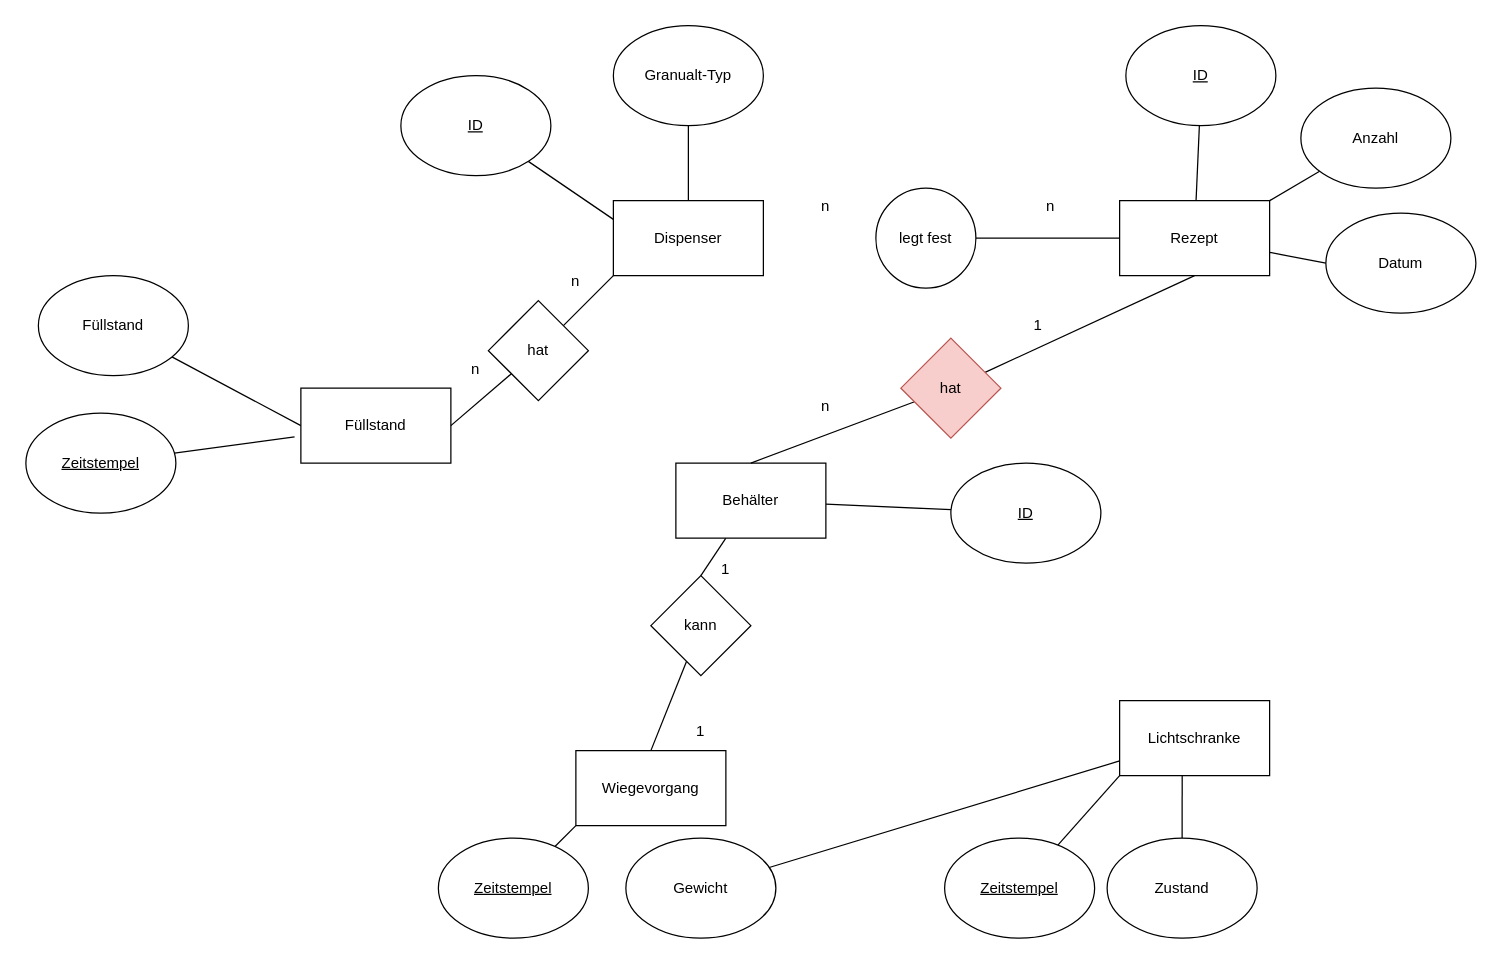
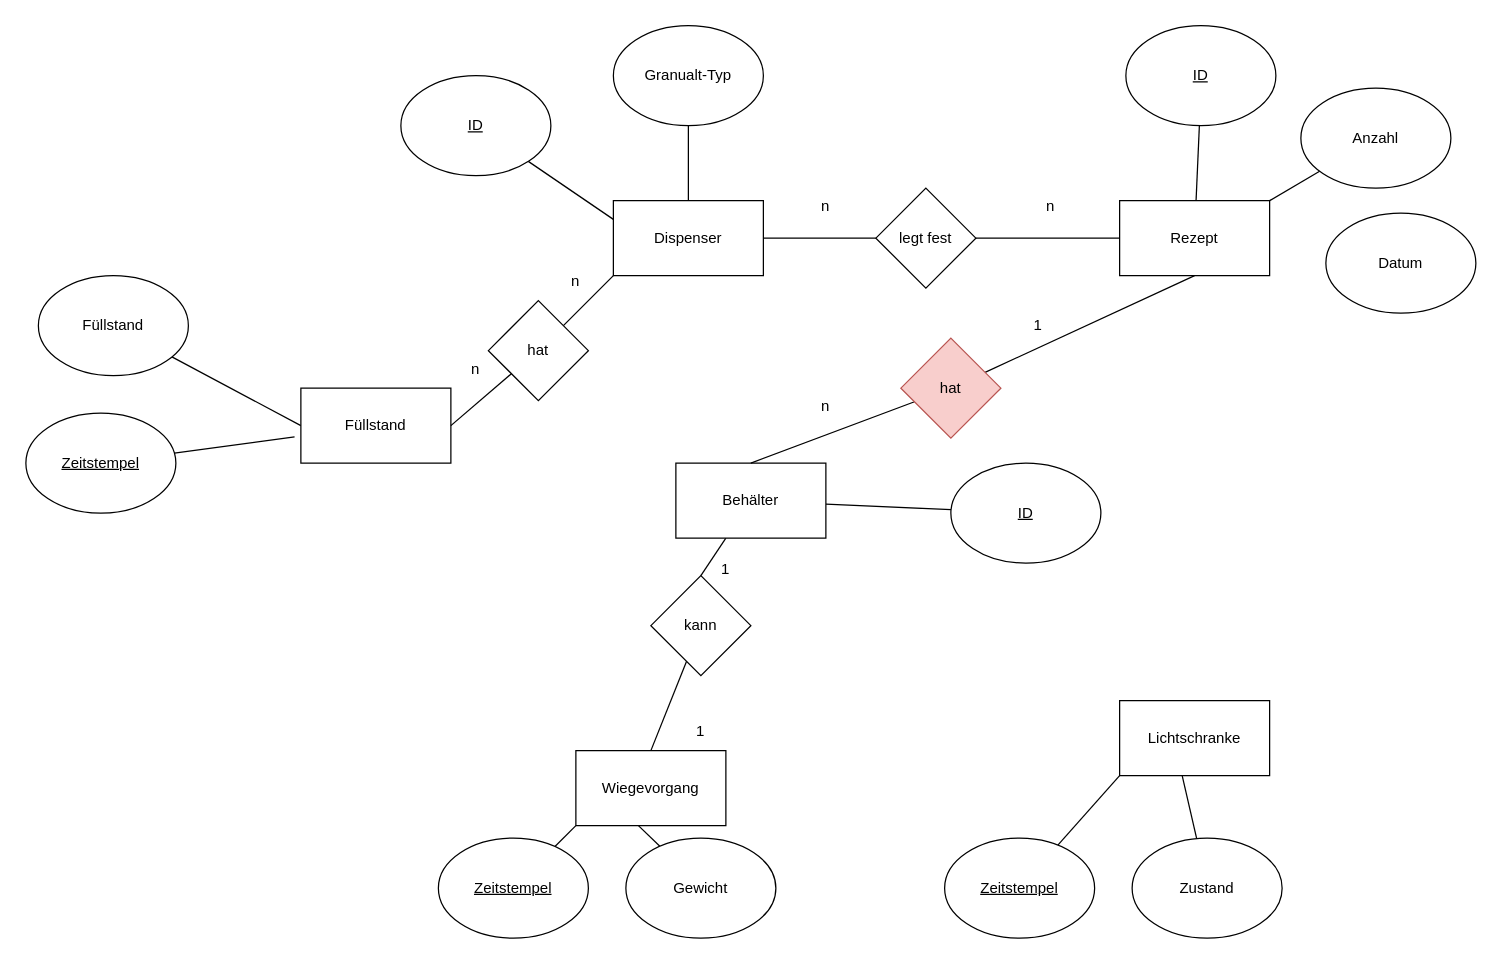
edge "Dispenser" -- "legt fest": added
node "legt fest": shape ellipse -> diamond
edge "Rezept" -- "Datum": removed
edge "Lichtschranke" -- "Gewicht": now "Wiegevorgang" -- "Gewicht"
node "Zustand": moved (1182, 888) -> (1207, 888)
